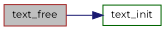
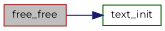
node "text_free": label "text_free" -> "free_free"
